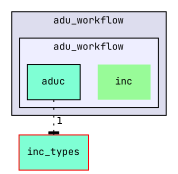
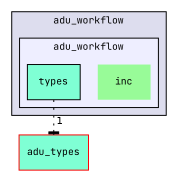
node "aduc": label "aduc" -> "types"
node "inc_types": label "inc_types" -> "adu_types"
